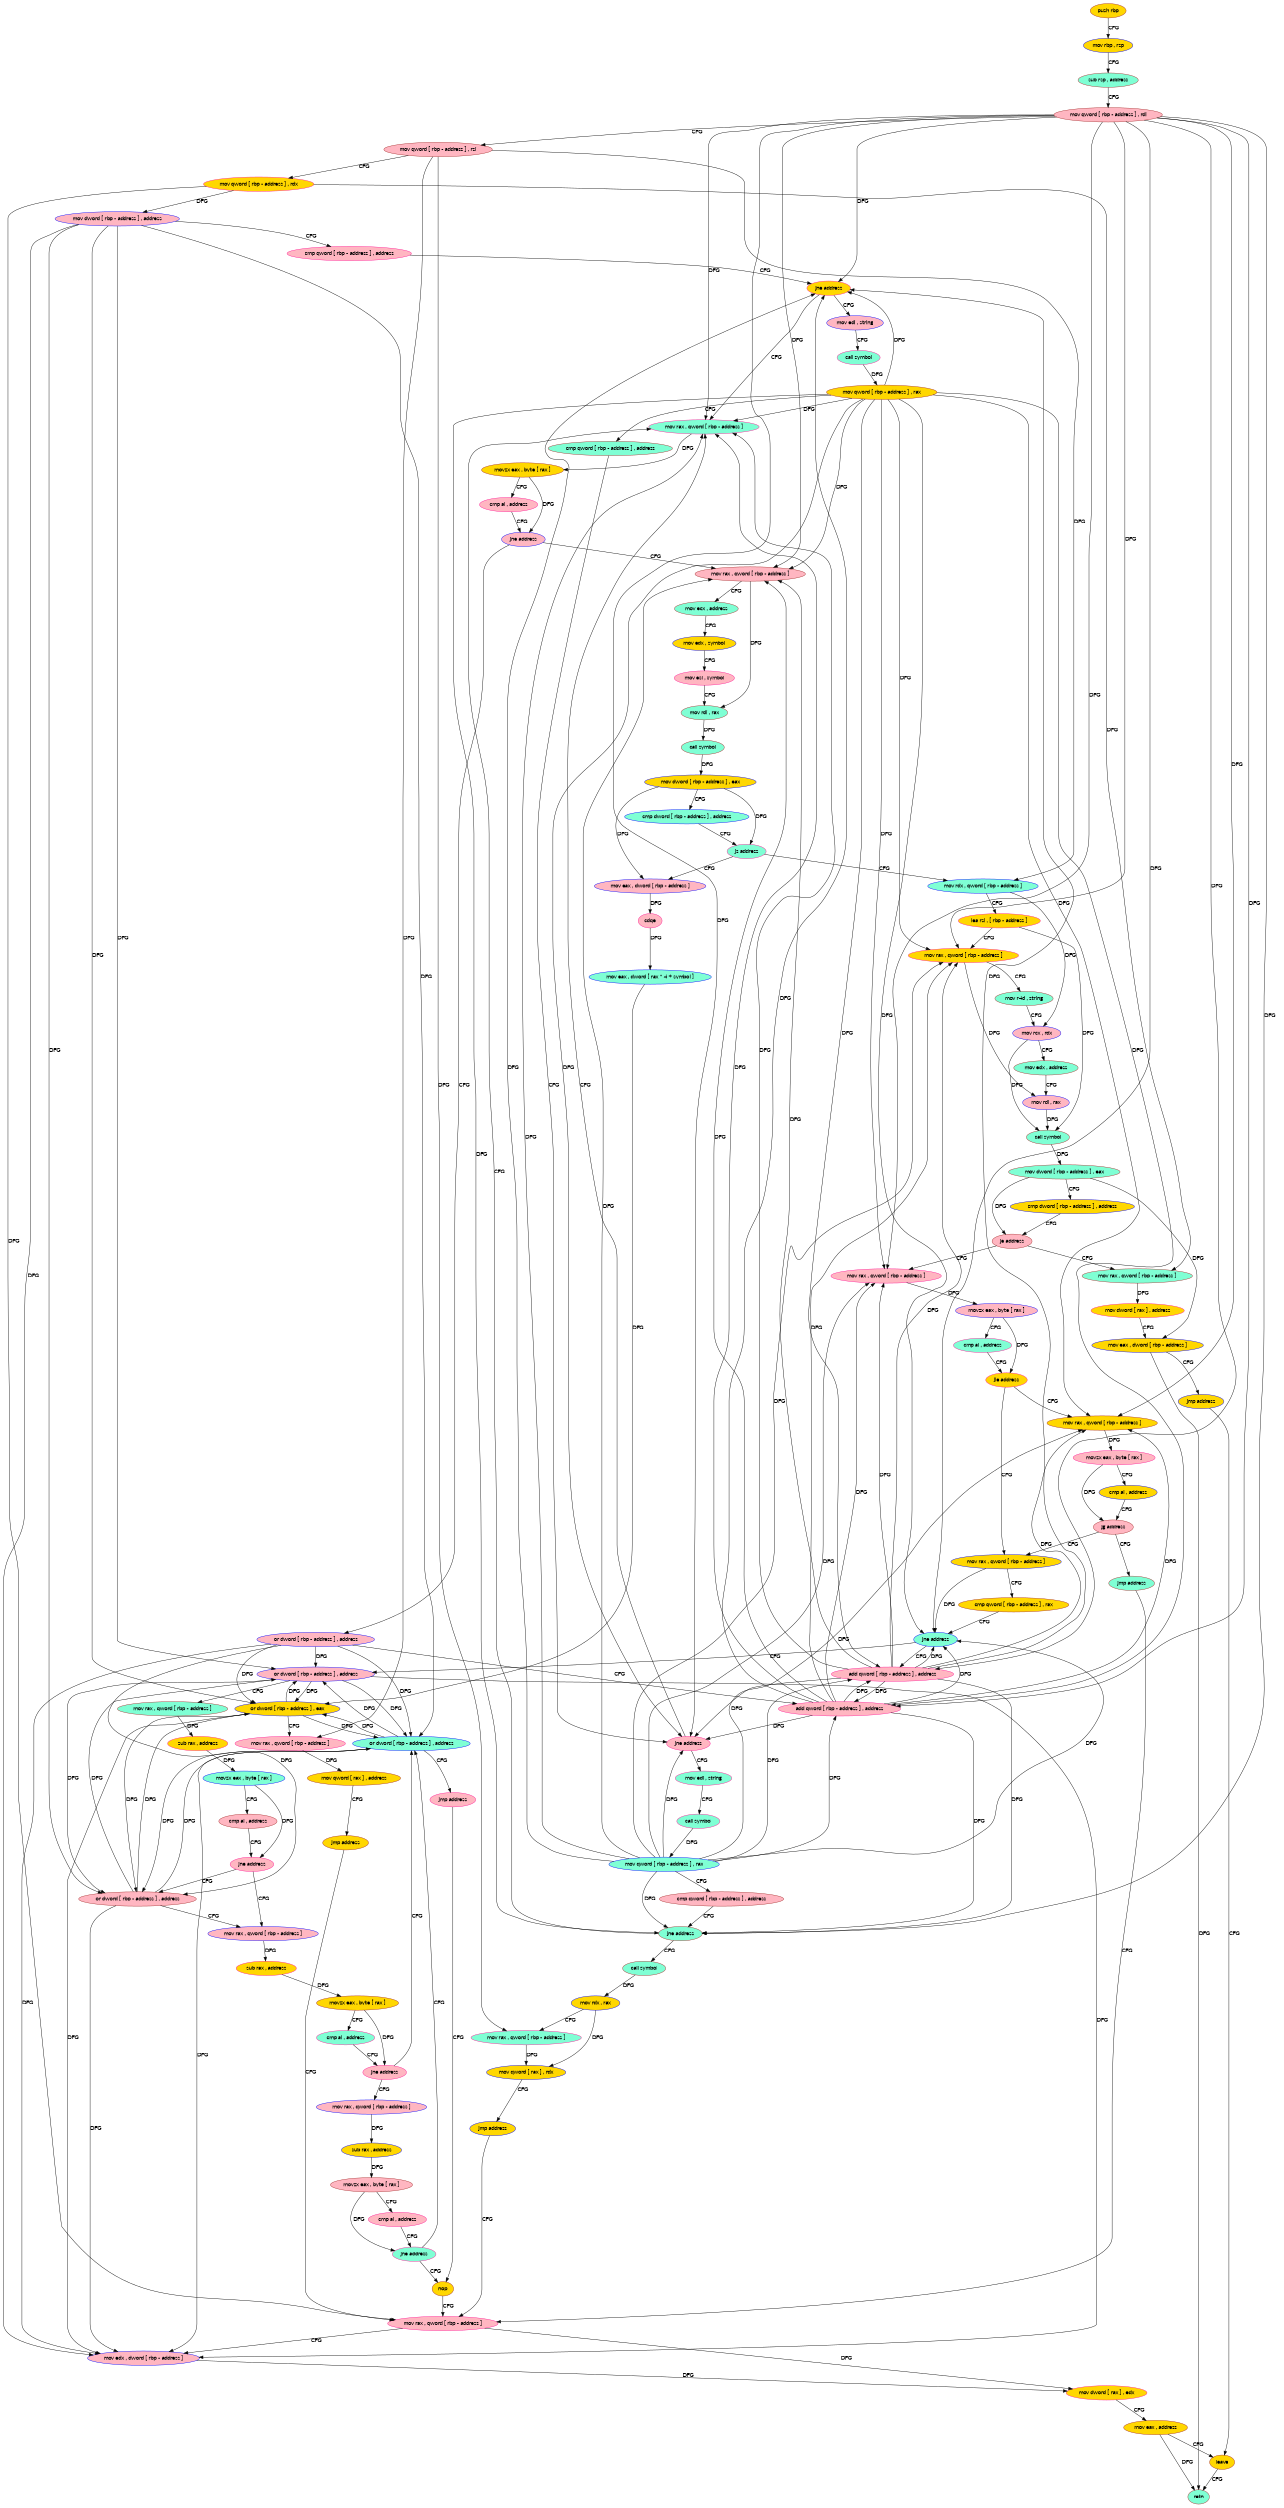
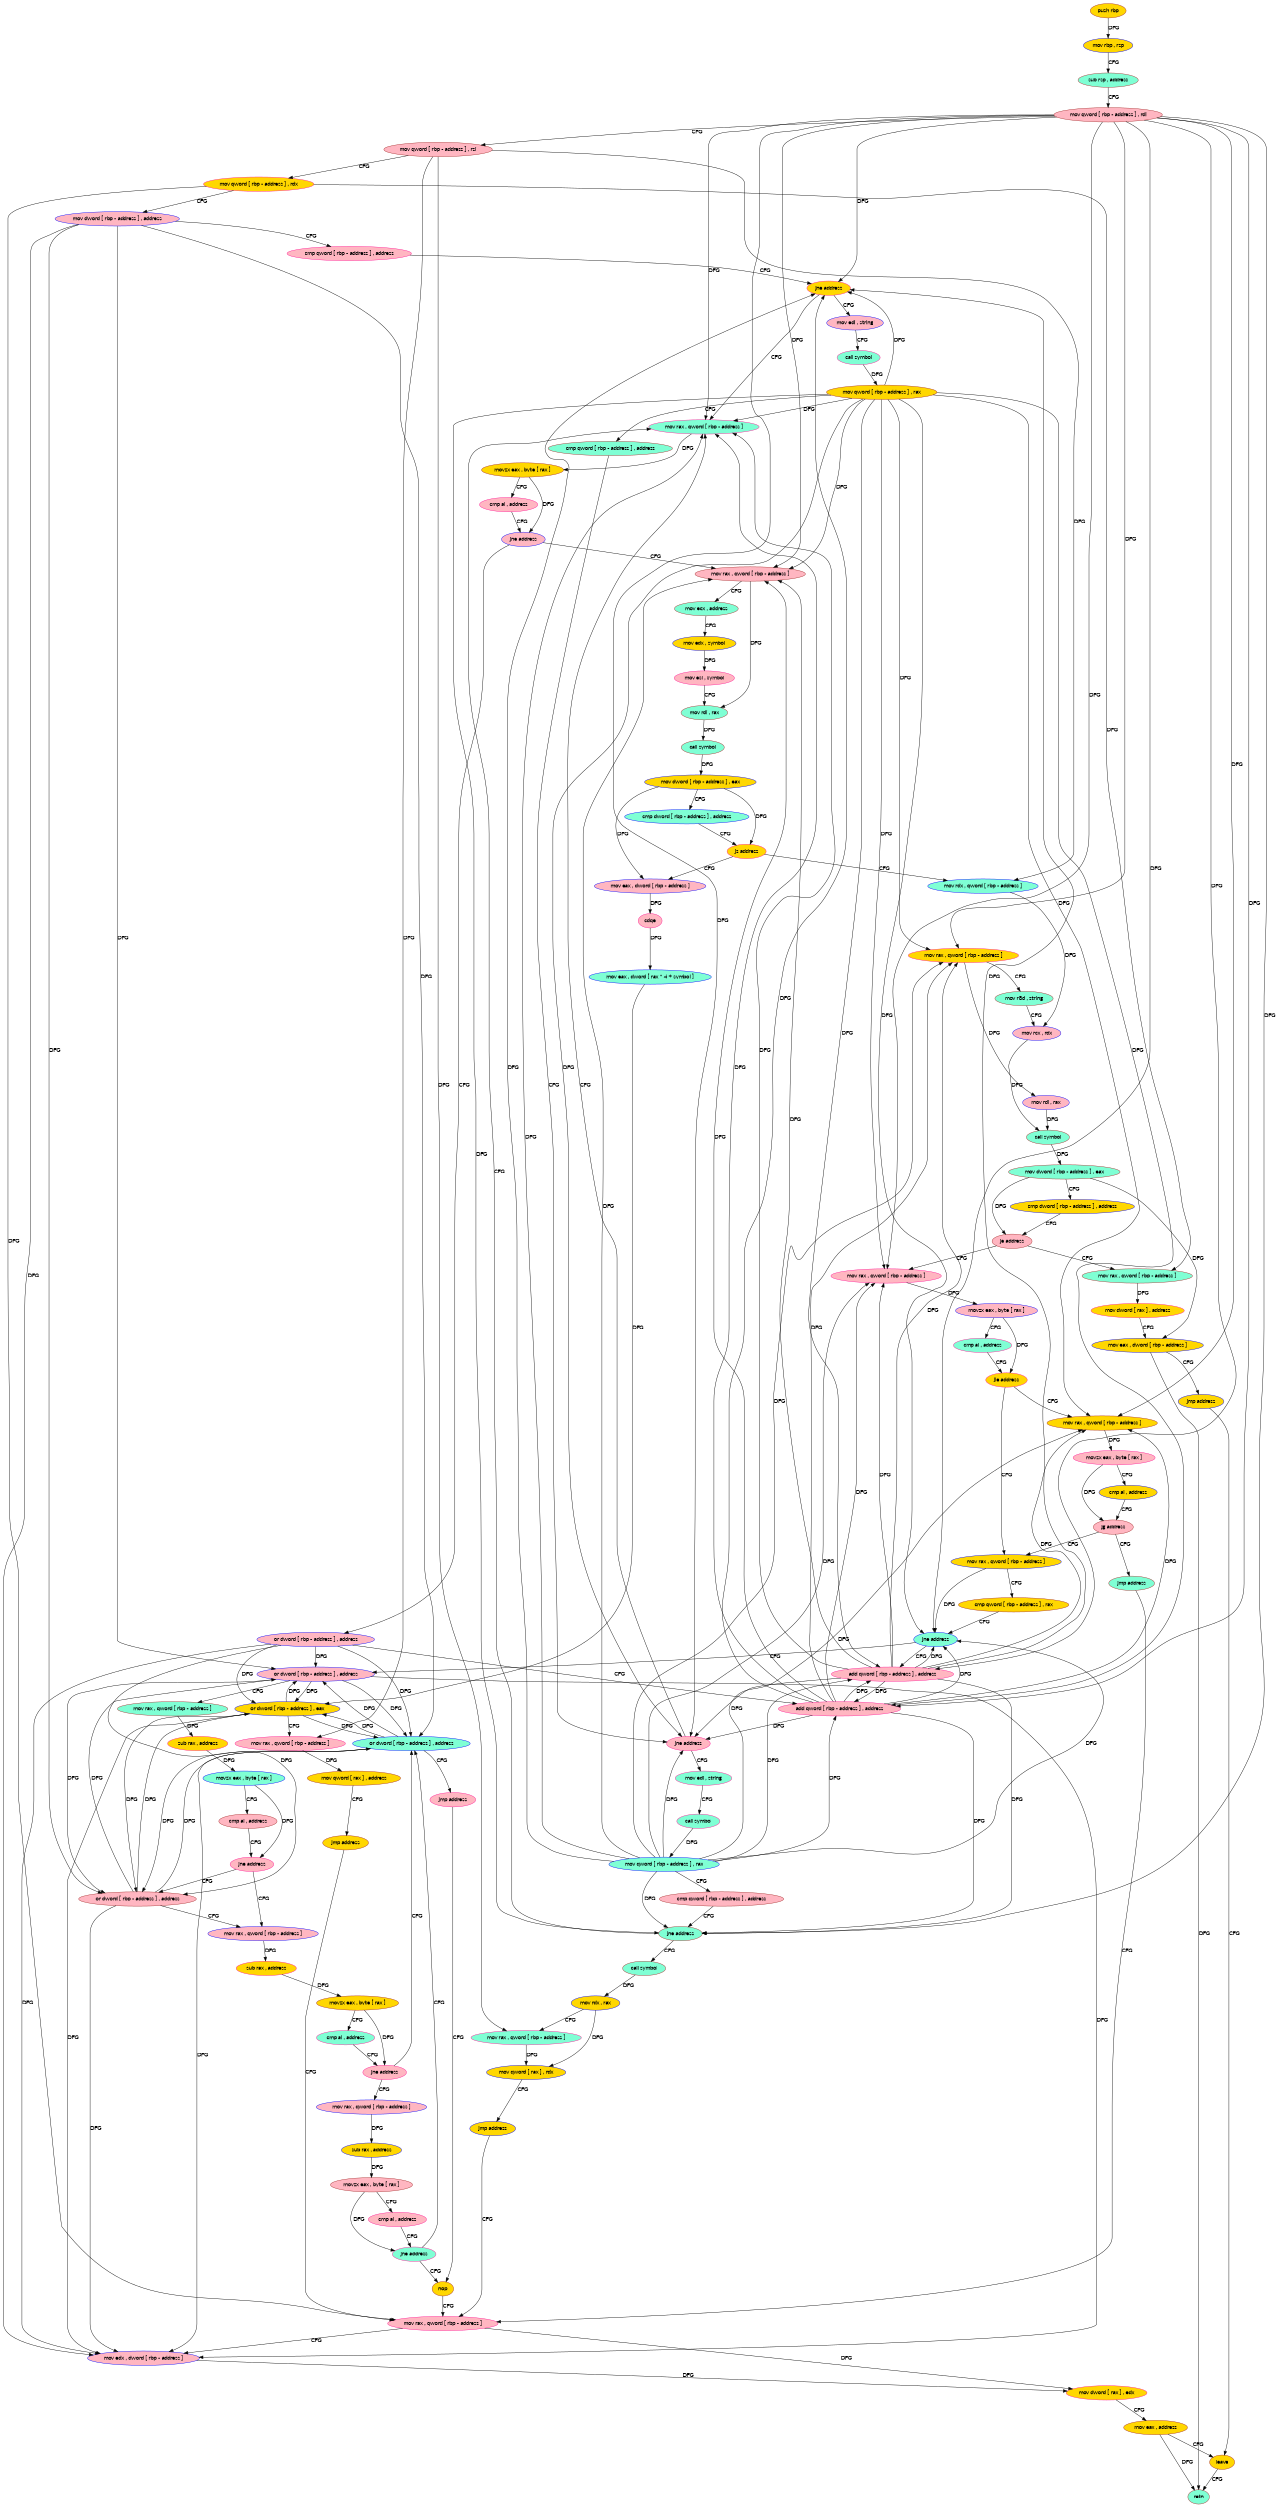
edge "push rbp" -> "mov rbp , rsp": label "CFG" -> "DFG"
edge "mov qword [ rbp - address ] , rdx" -> "mov dword [ rbp - address ] , address": label "DFG" -> "CFG"
edge "mov edx , symbol" -> "mov esi , symbol": label "CFG" -> "DFG"
node "js address": fillcolor aquamarine -> gold
node "lea rsi , [ rbp - address ]": removed
node "mov r4d , string": label "mov r4d , string" -> "mov r8d , string"
edge "mov dword [ rbp - address ] , address" -> "or dword [ rbp - address ] , eax": removed, label "DFG"
node "mov edx , address": removed
